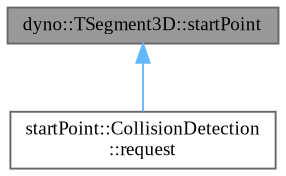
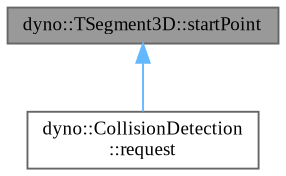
node "startPoint::CollisionDetection ::request": label "startPoint::CollisionDetection ::request" -> "dyno::CollisionDetection ::request"
